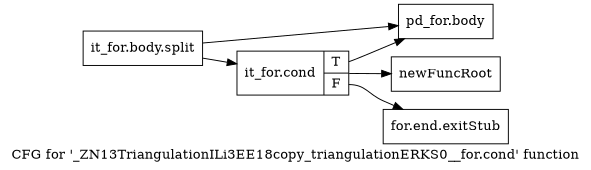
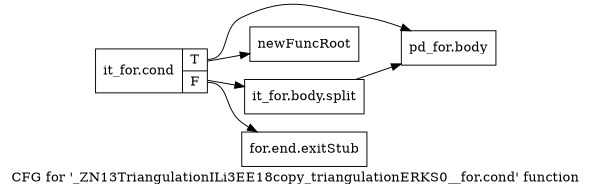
edge "it_for.body.split" -> "it_for.cond": reversed
